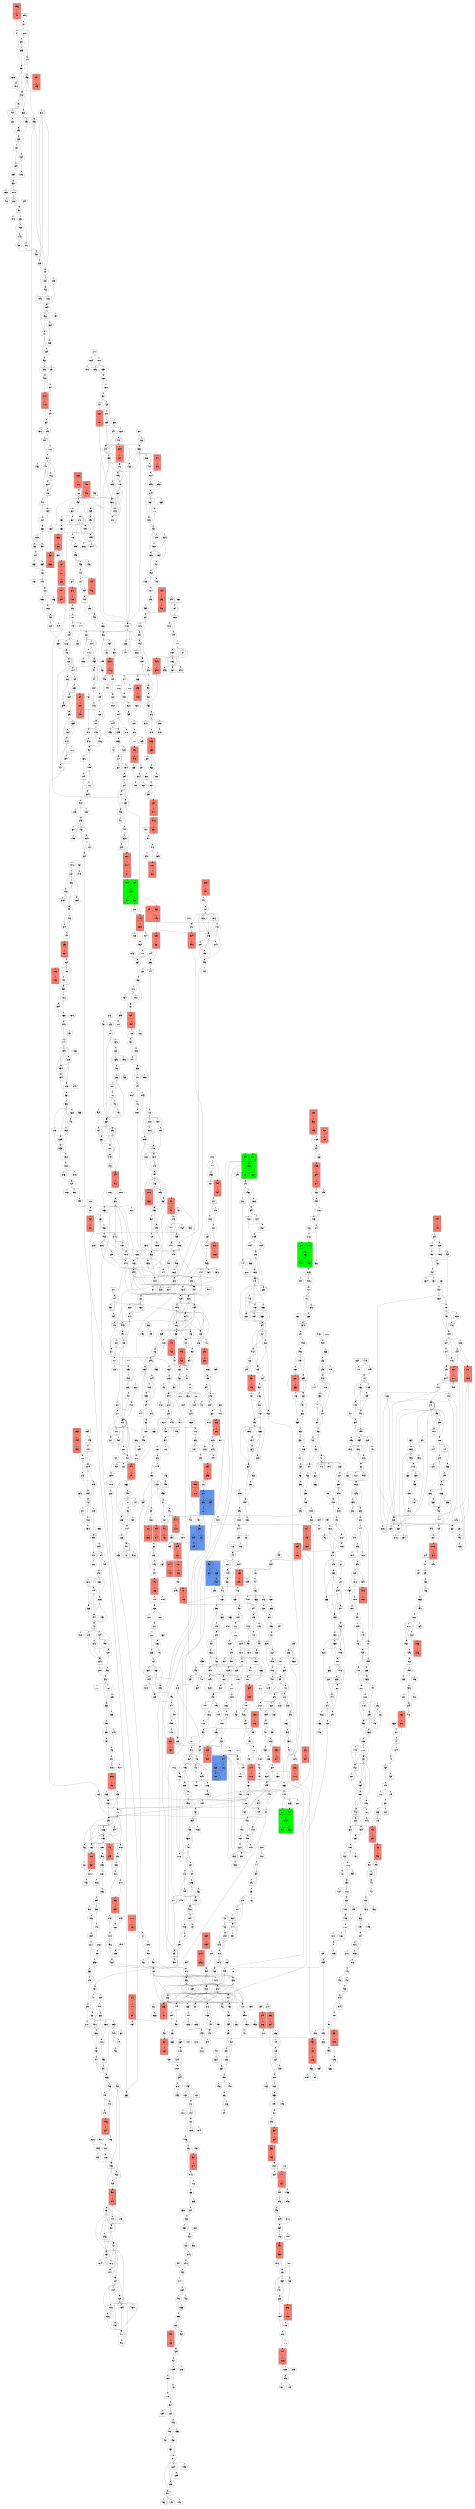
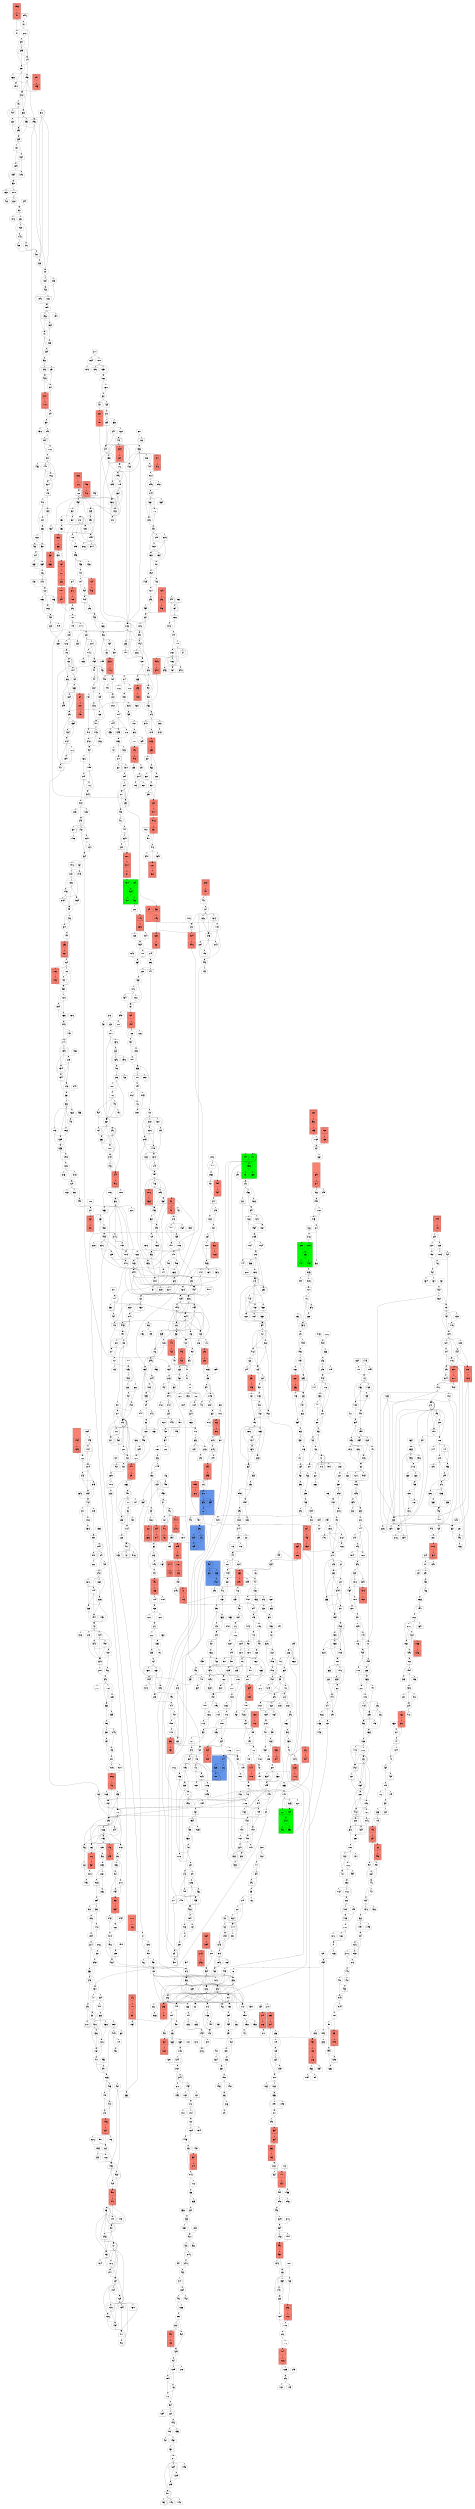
node "19625": removed
node "19639": added
node "12859": removed
node "17934": added
